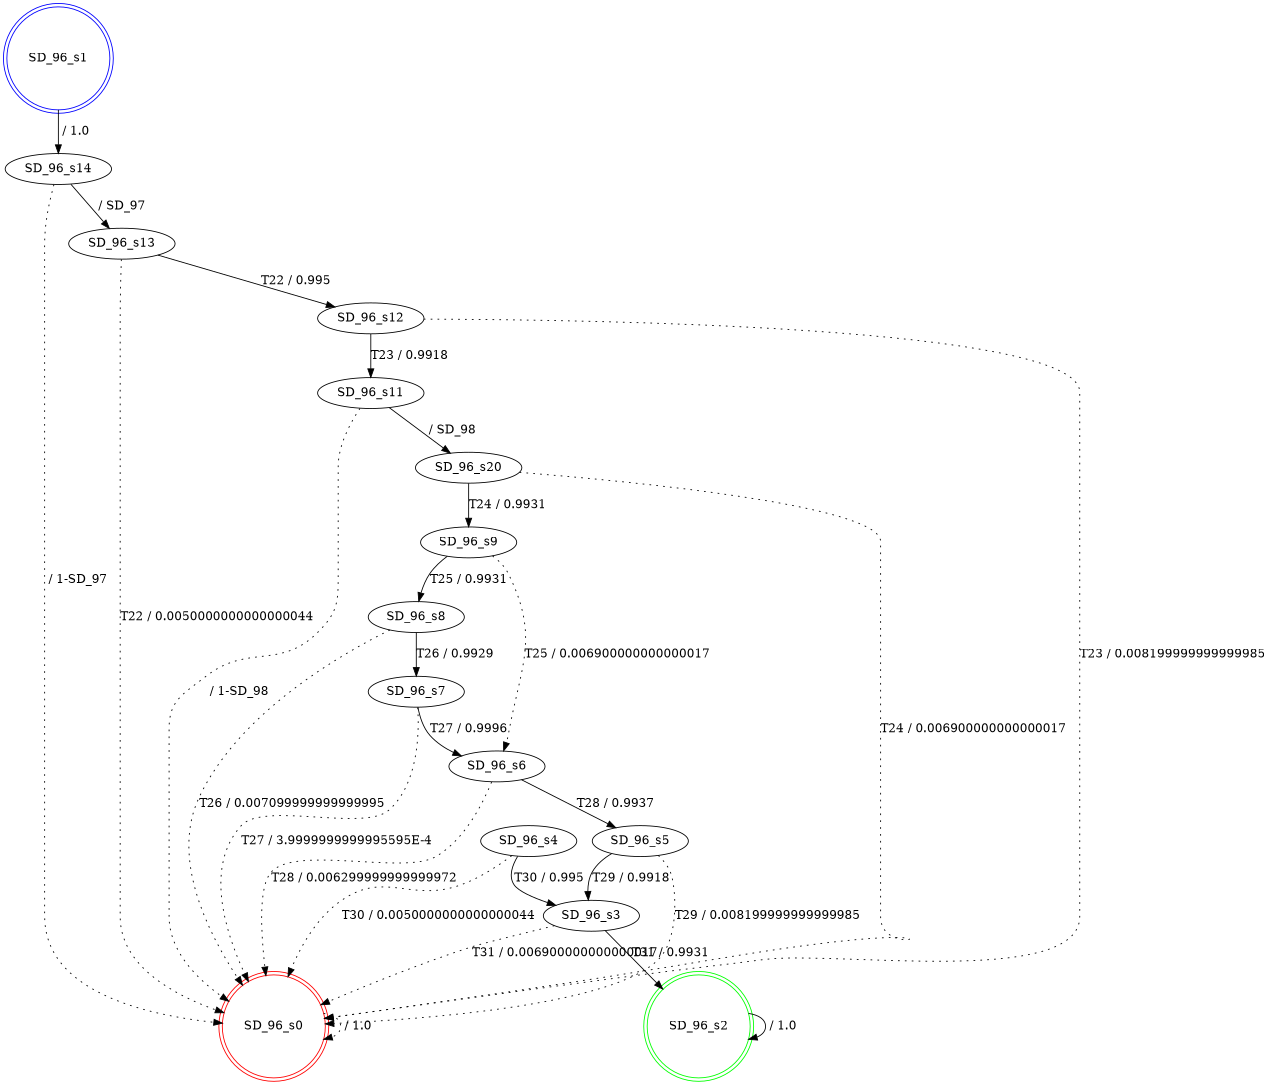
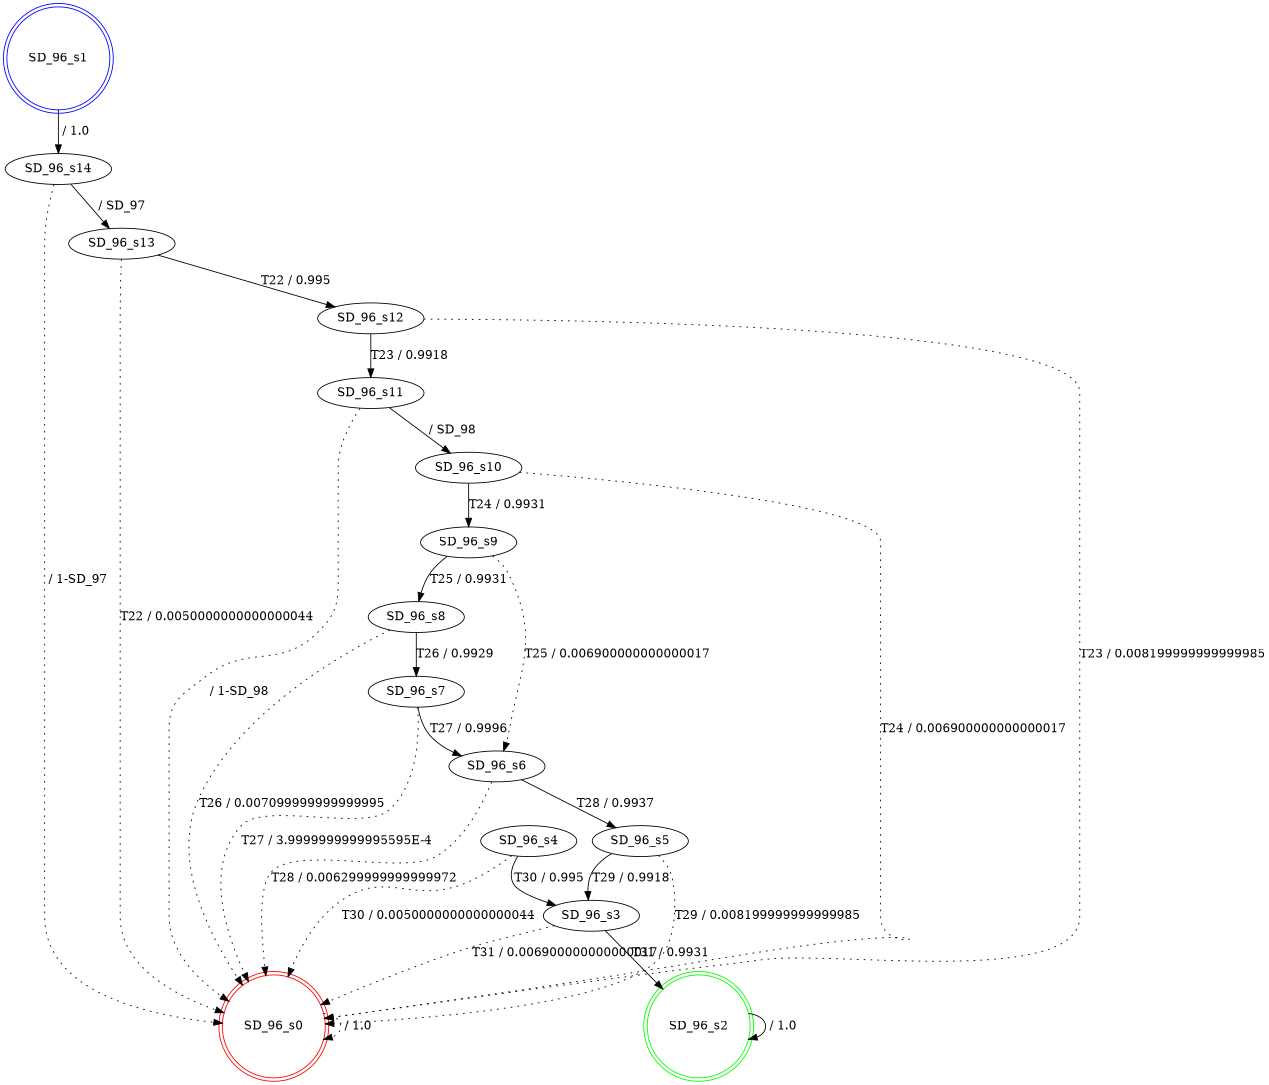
node "SD_96_s20": label "SD_96_s20" -> "SD_96_s10"
